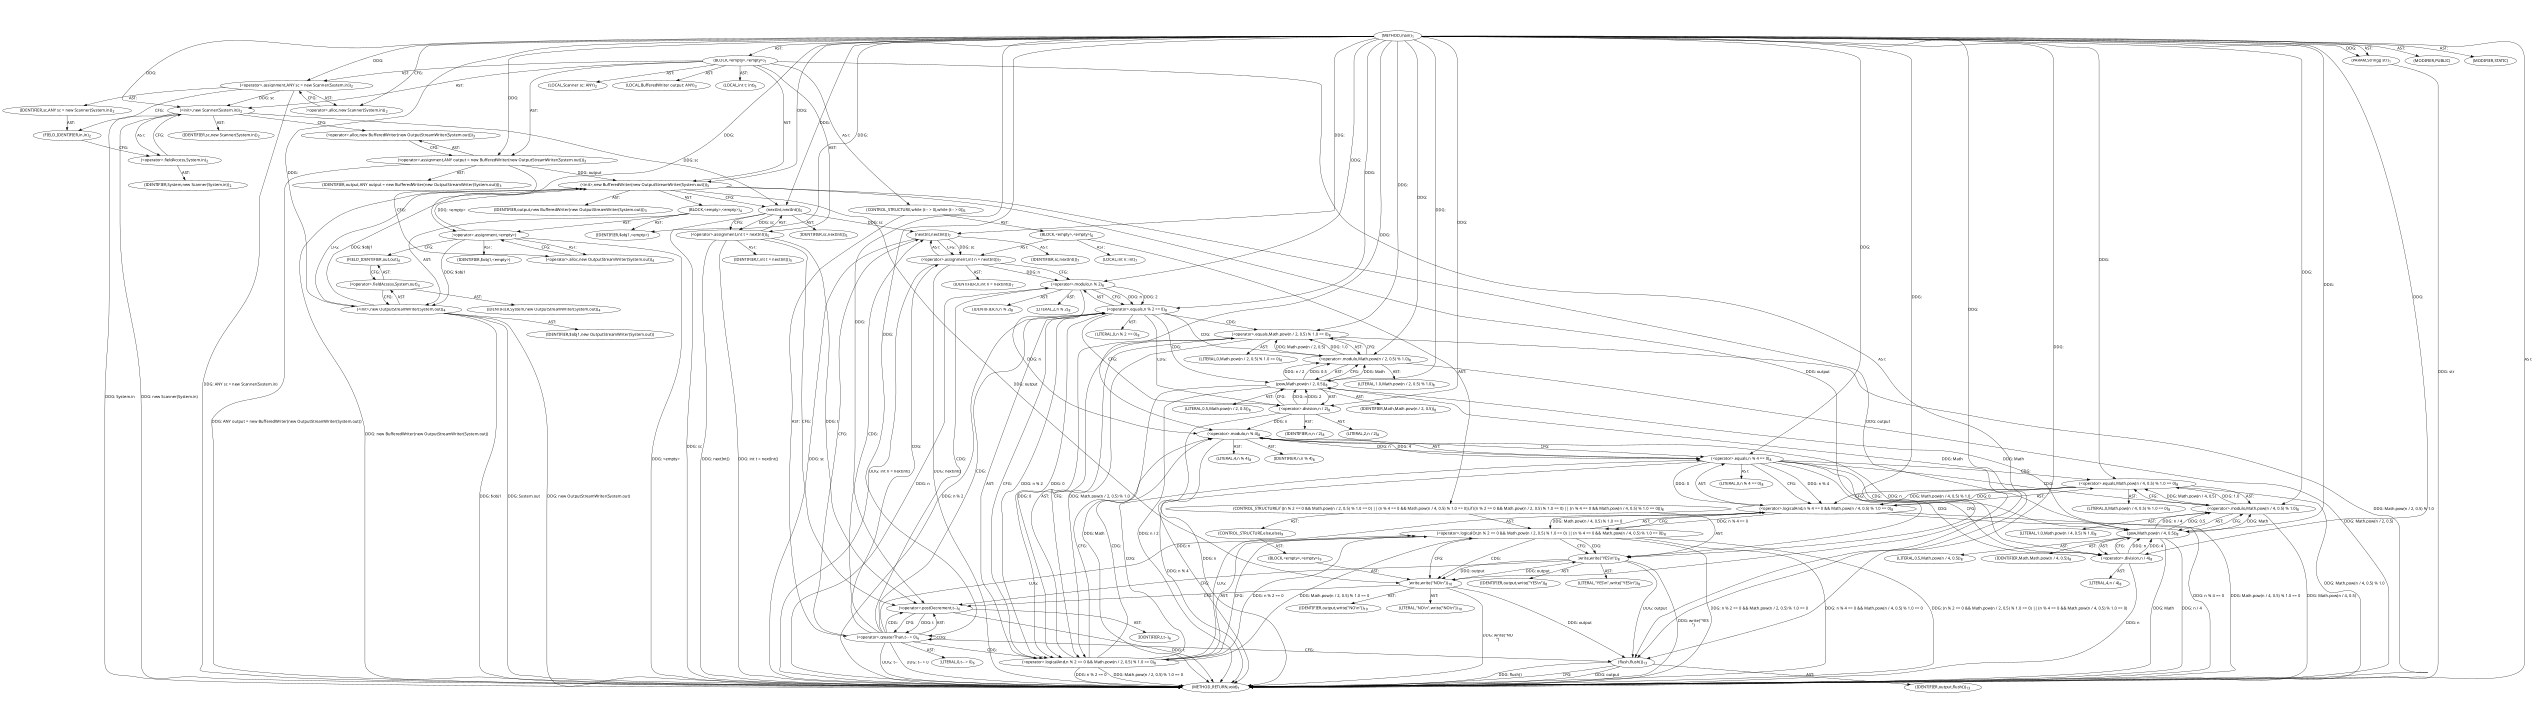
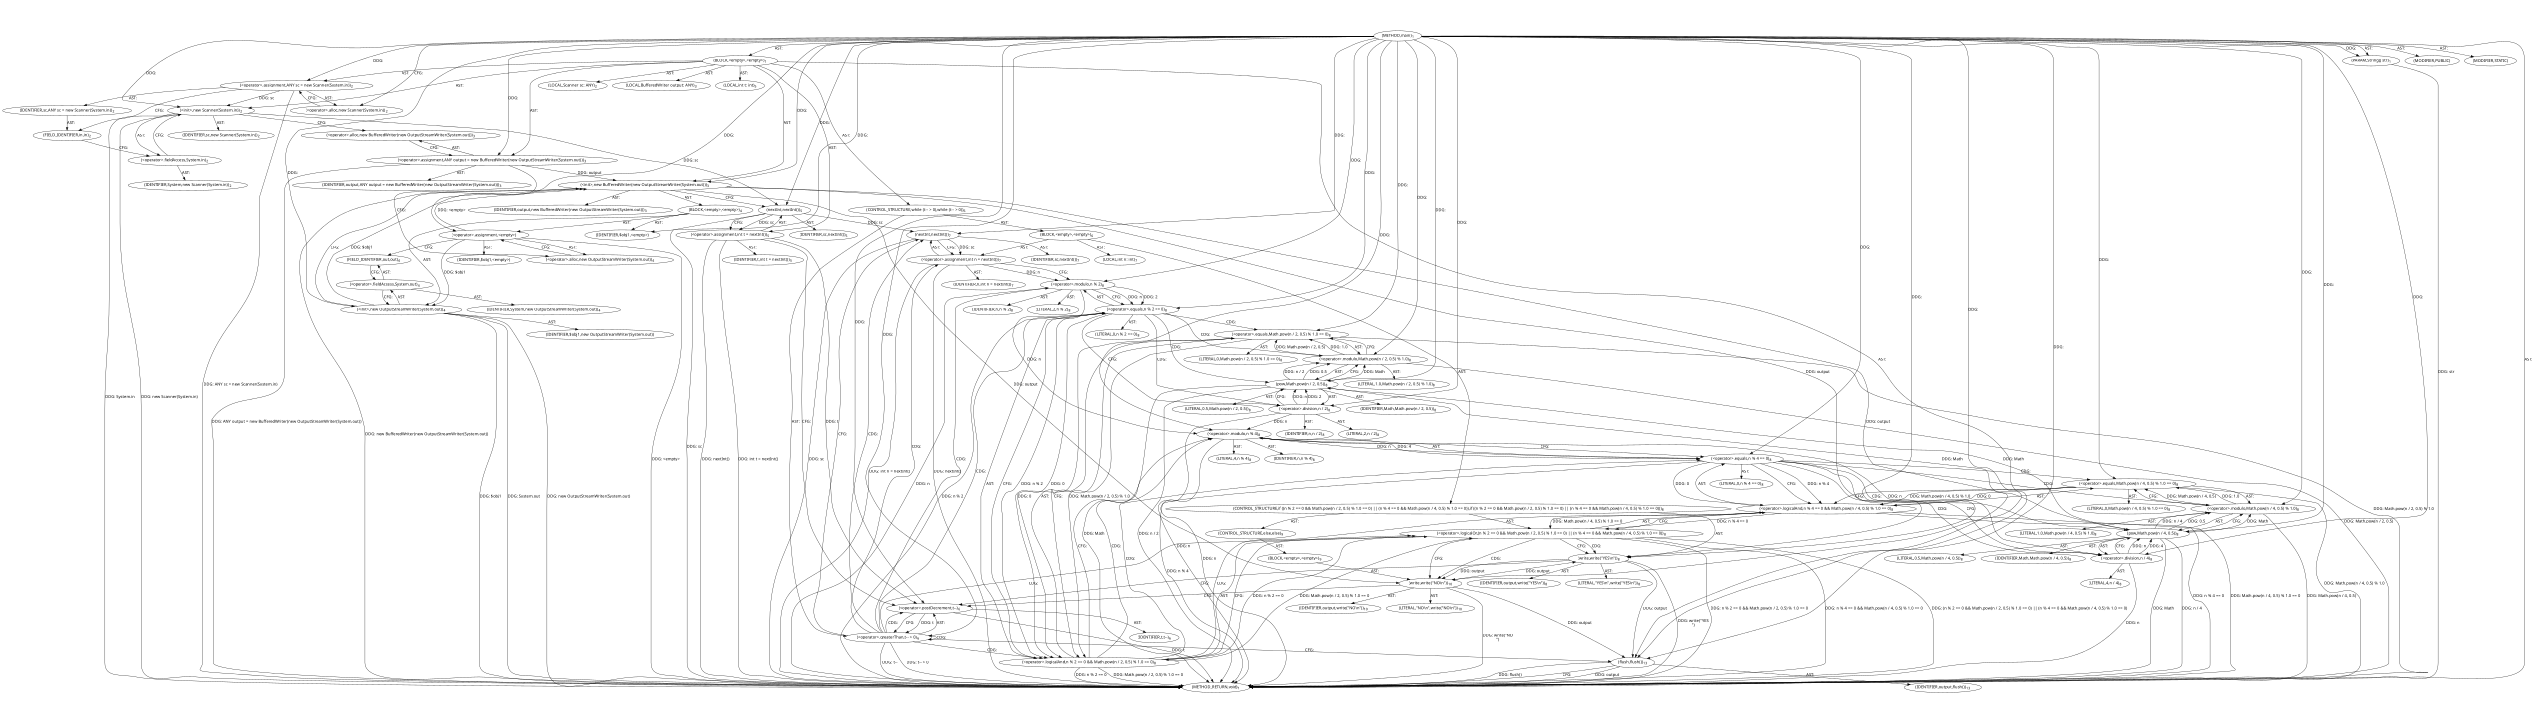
node "(LITERAL,0,t-- > 0)": removed
